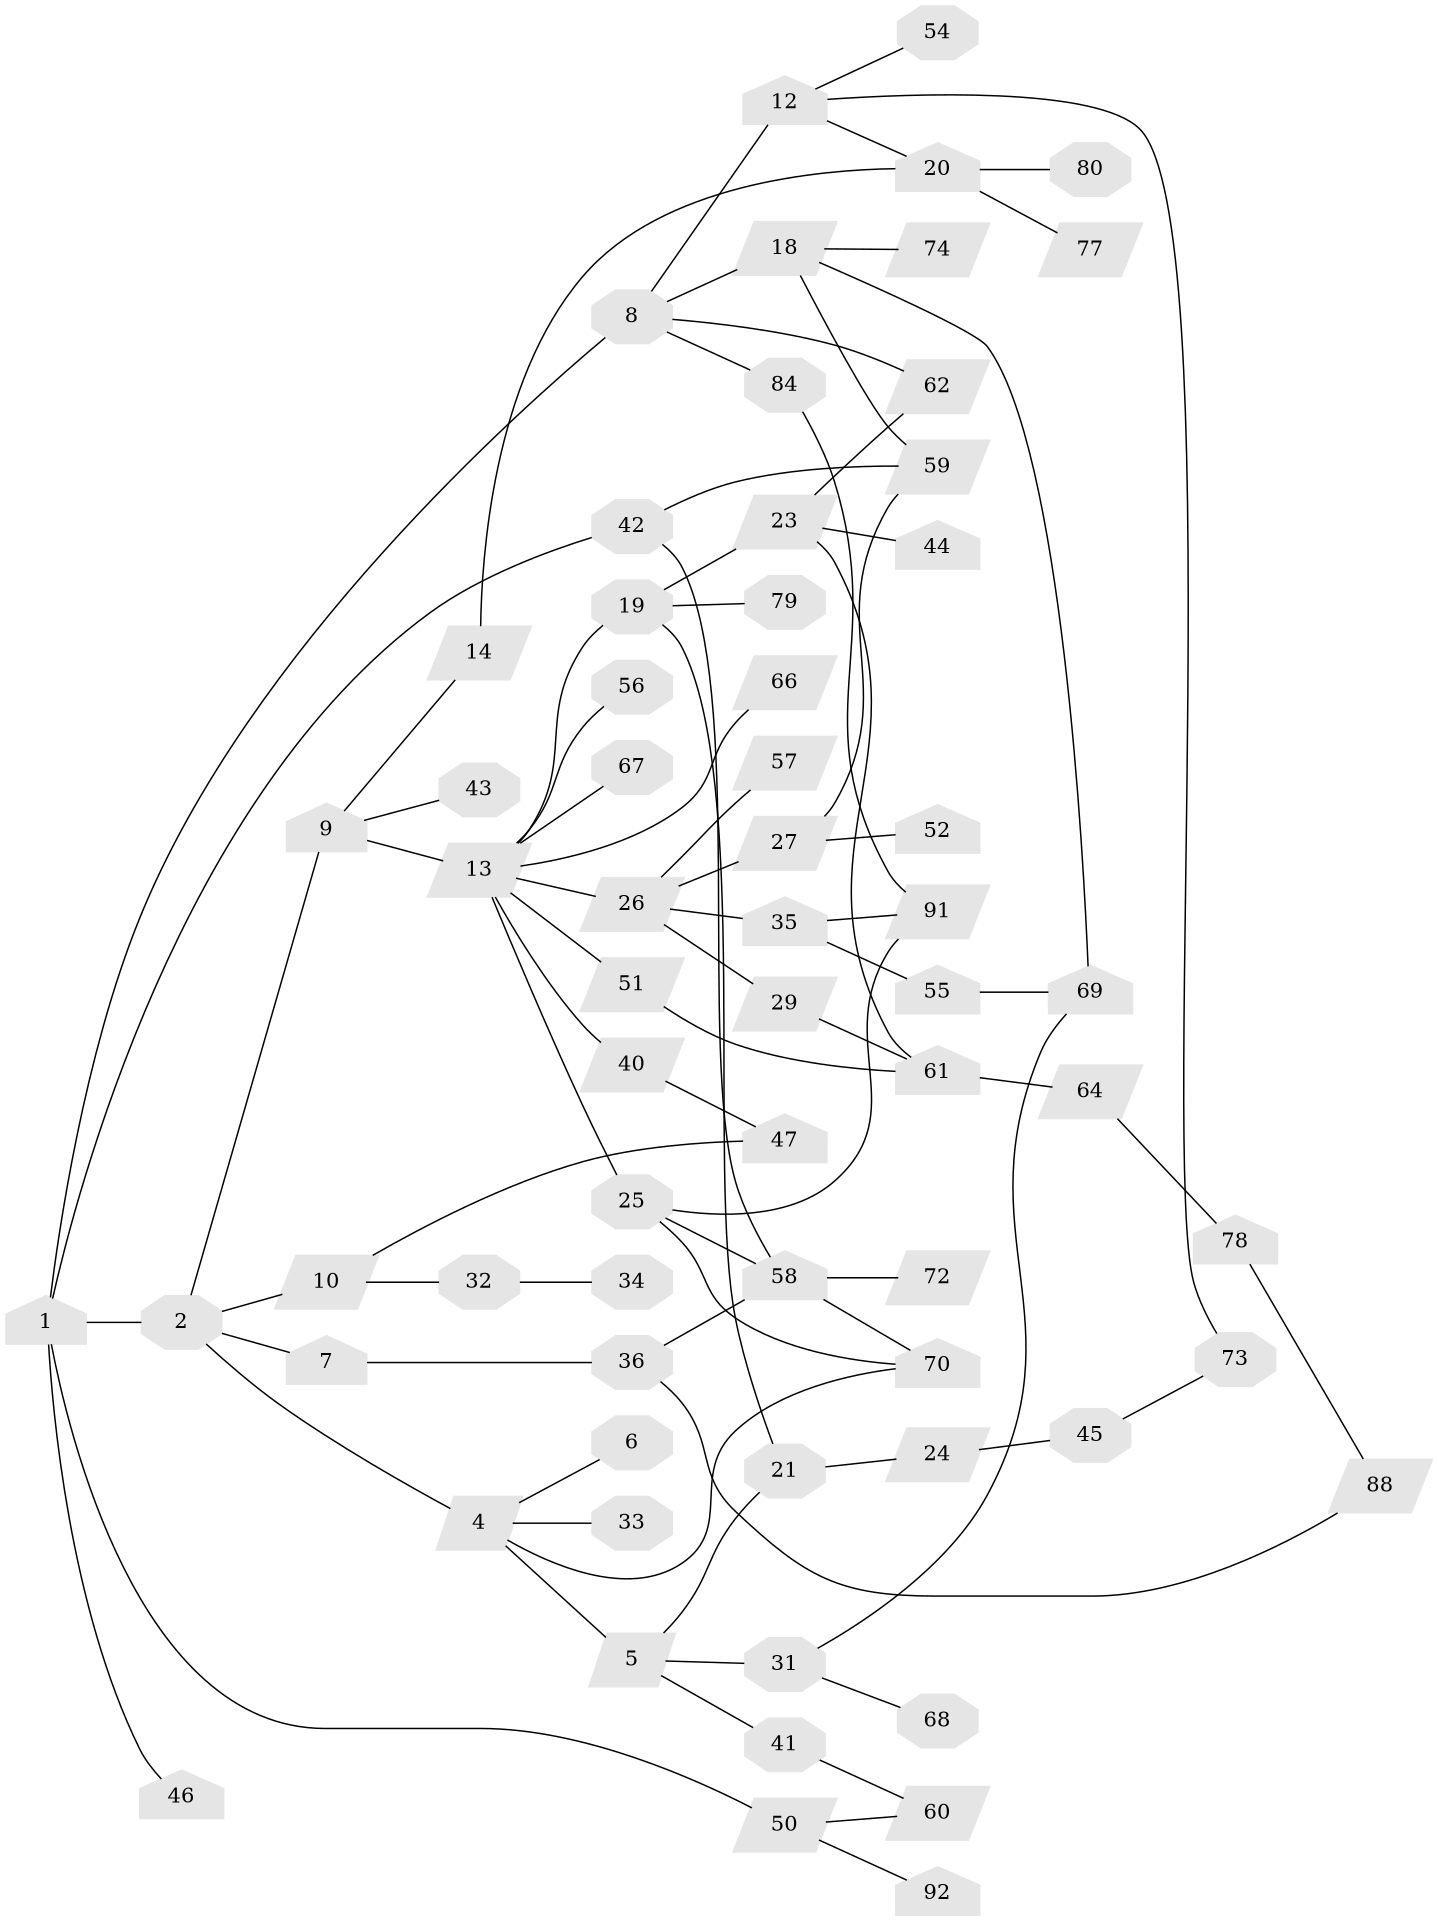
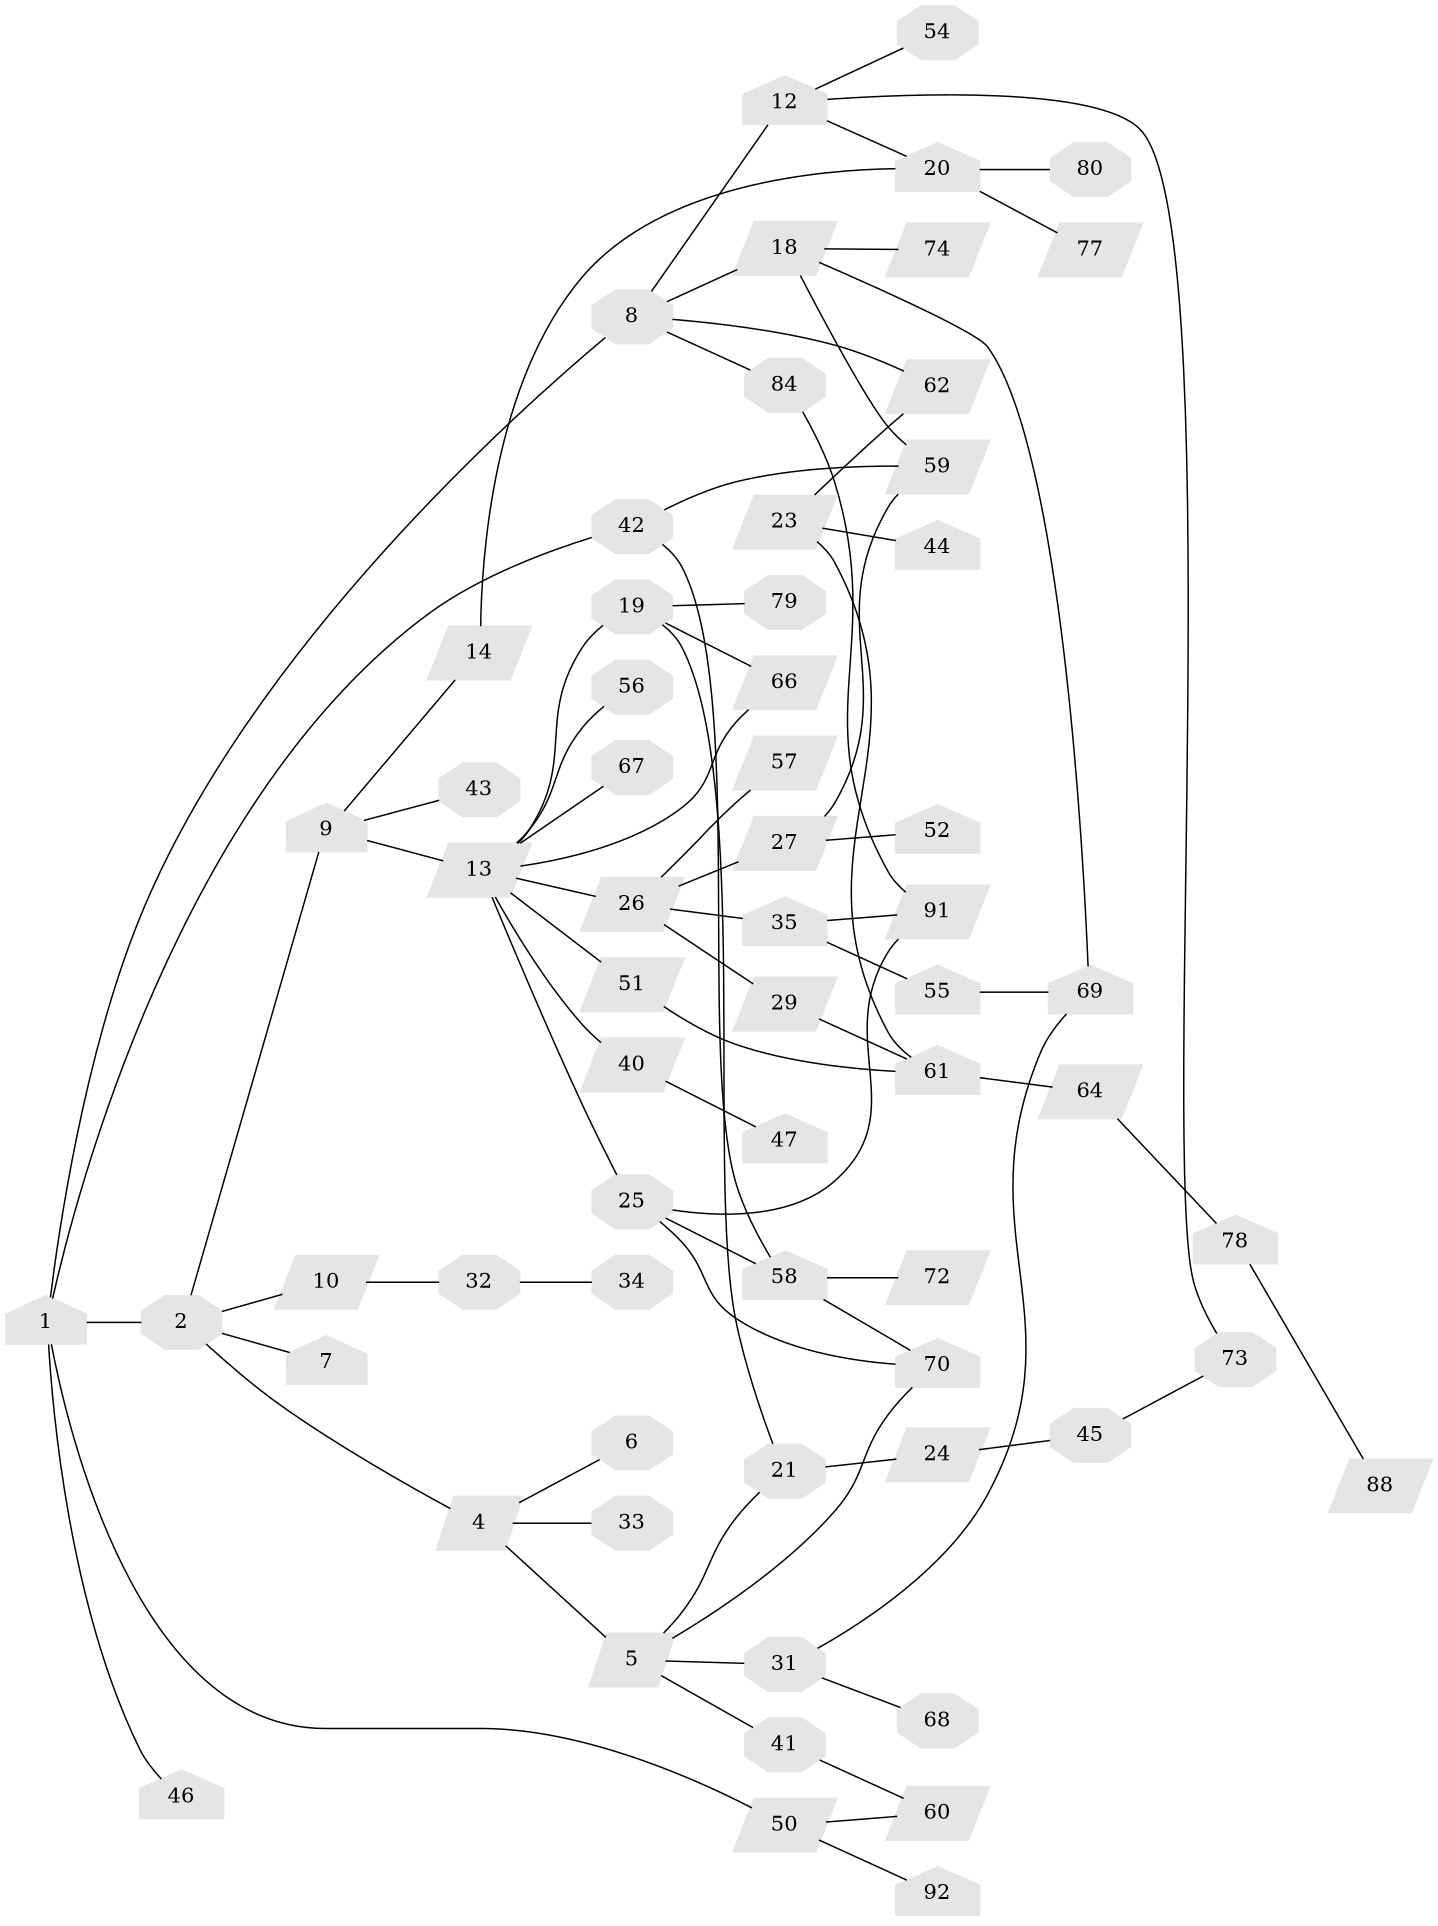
edge "23" -- "19": now "66" -- "19"
edge "47" -- "10": removed
node "36": removed
edge "70" -- "4": now "70" -- "5"
